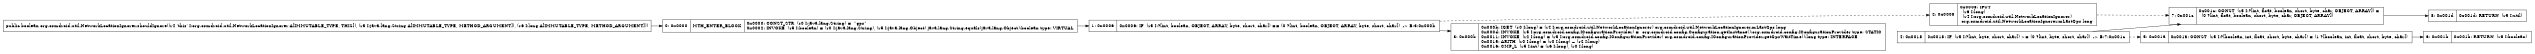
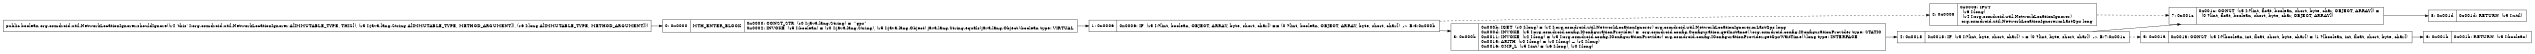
edge "3: 0x000b" -> "4: 0x0018": added
